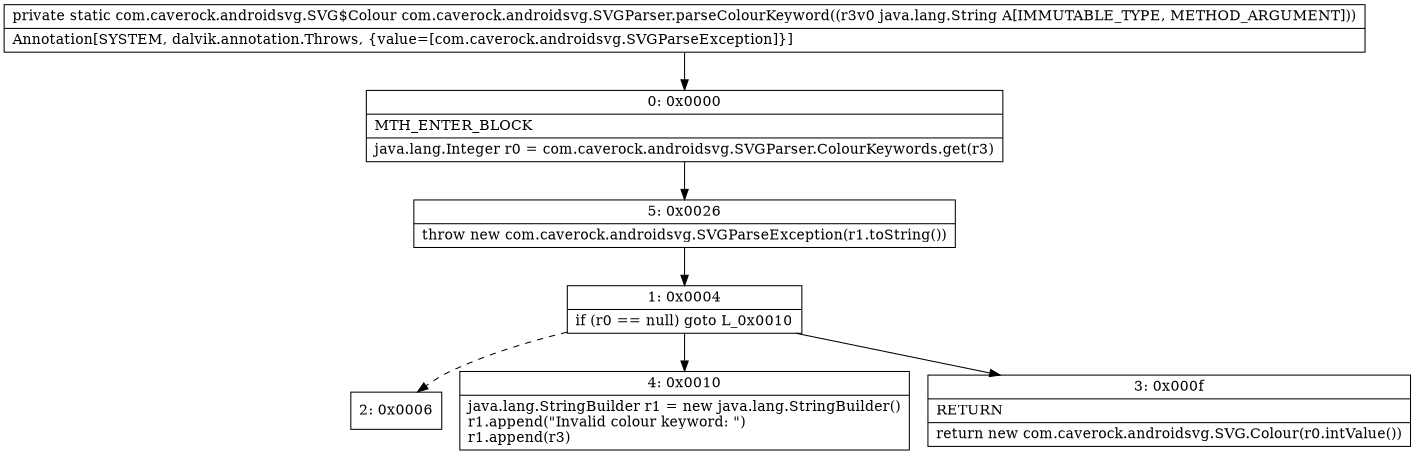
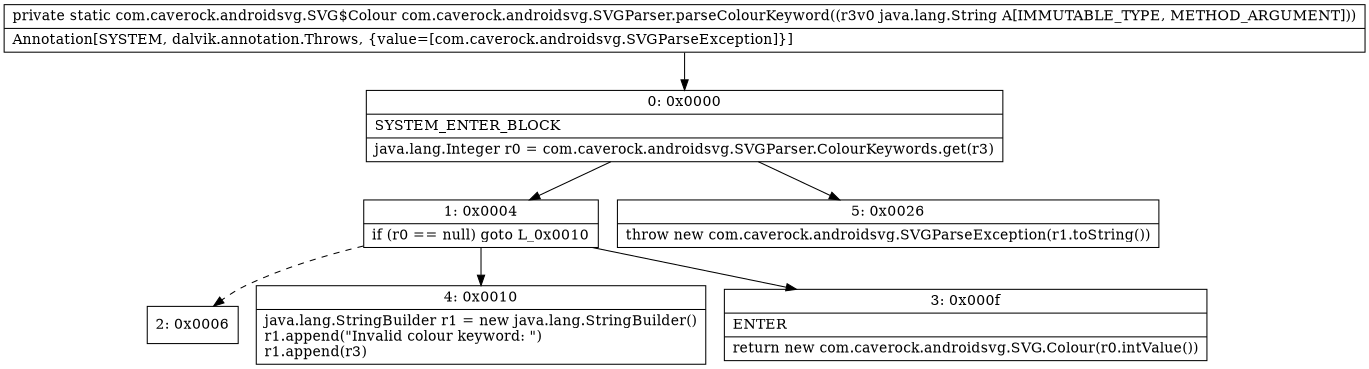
node "0: 0x0000": text "MTH_ENTER_BLOCK" -> "SYSTEM_ENTER_BLOCK"
edge "5: 0x0026" -> "1: 0x0004": now "0: 0x0000" -> "1: 0x0004"
node "3: 0x000f": text "RETURN" -> "ENTER"
